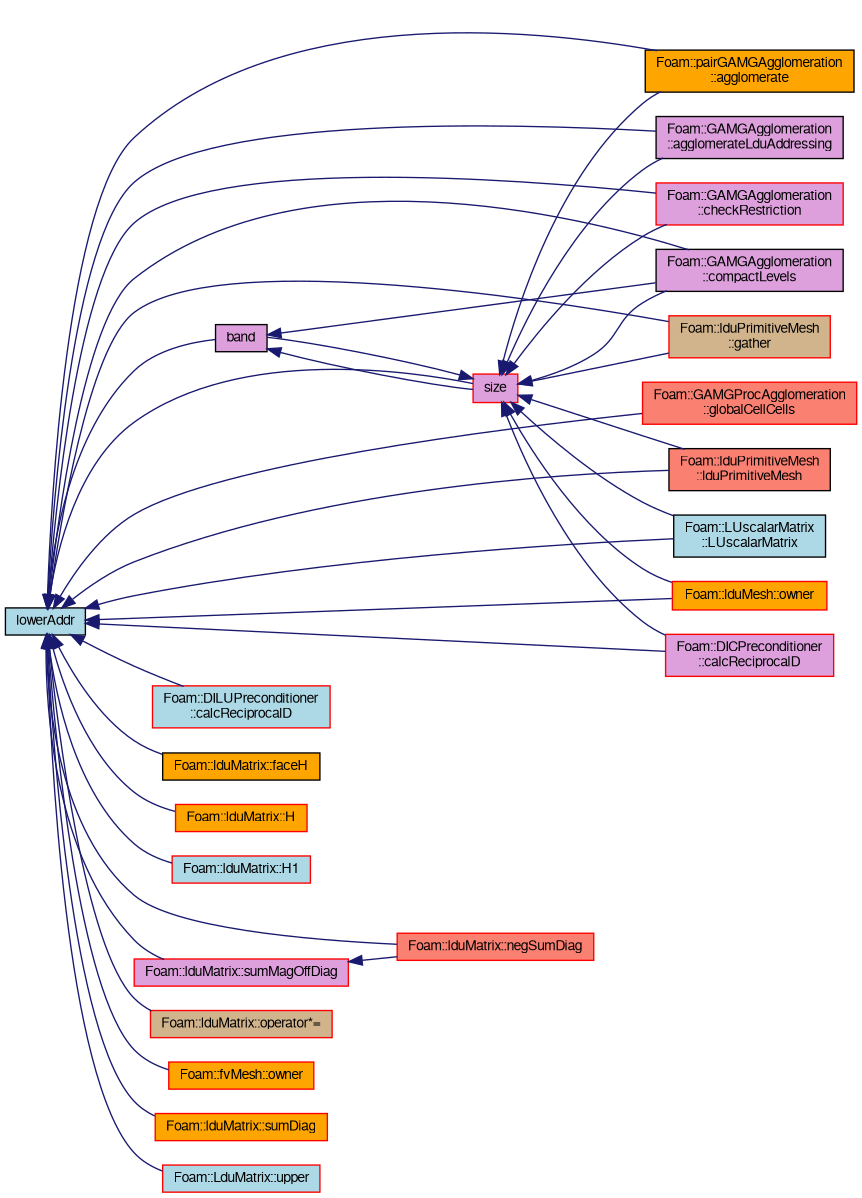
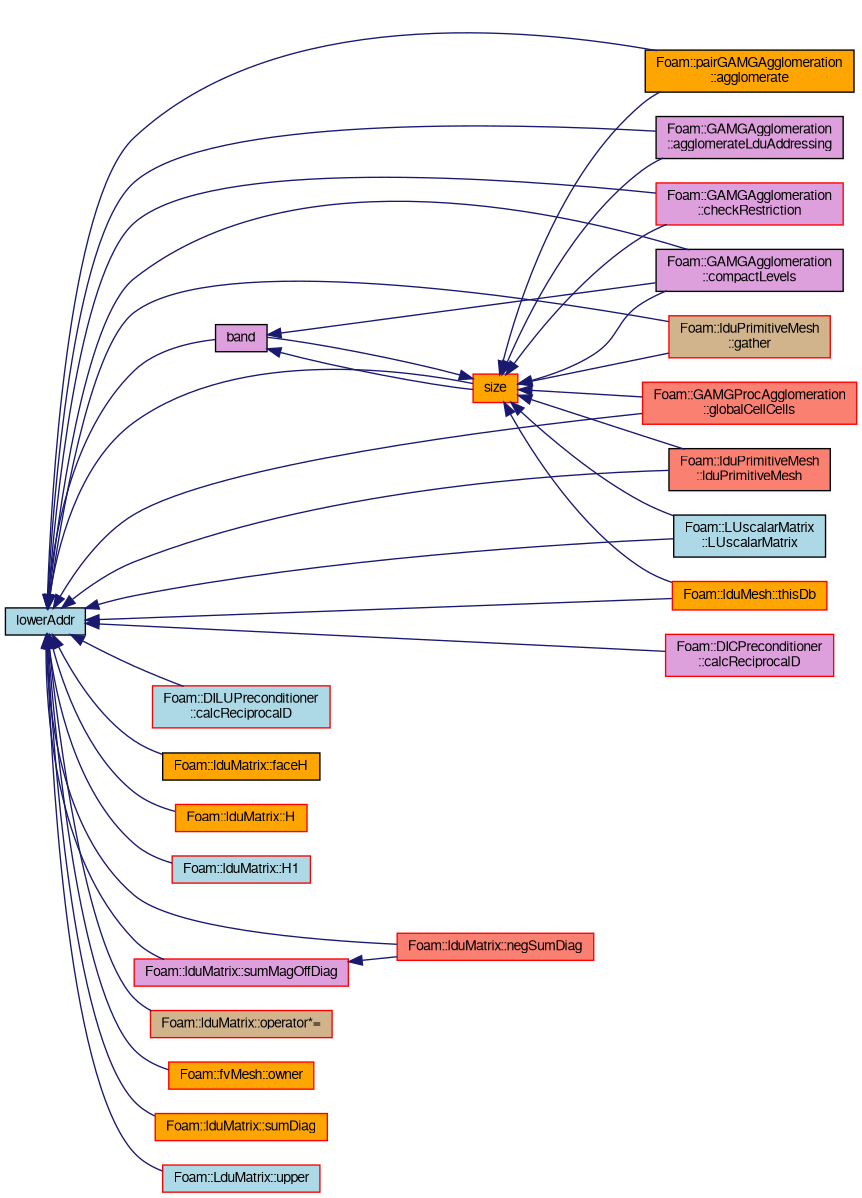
node "size": fillcolor plum -> orange
edge "Foam::DICPreconditioner ::calcReciprocalD" -> "size": now "Foam::GAMGProcAgglomeration ::globalCellCells" -> "size"
node "Foam::lduMesh::owner": label "Foam::lduMesh::owner" -> "Foam::lduMesh::thisDb"
